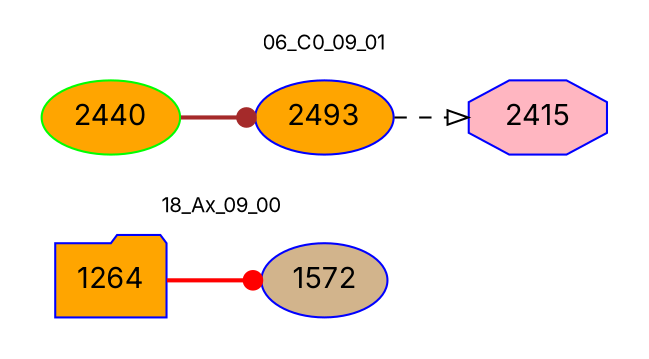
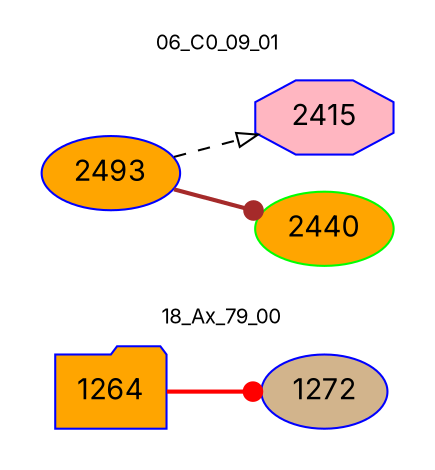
edge "2440" -> "2493": reversed
cluster "18_Ax_09_00": label "18_Ax_09_00" -> "18_Ax_79_00"
node "1572": label "1572" -> "1272"
